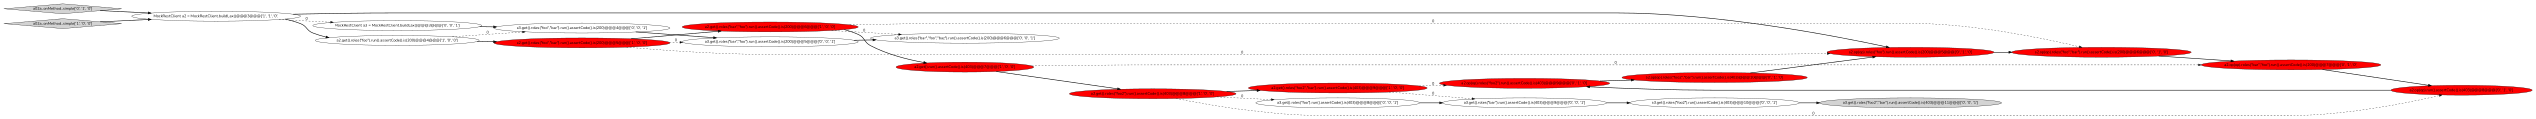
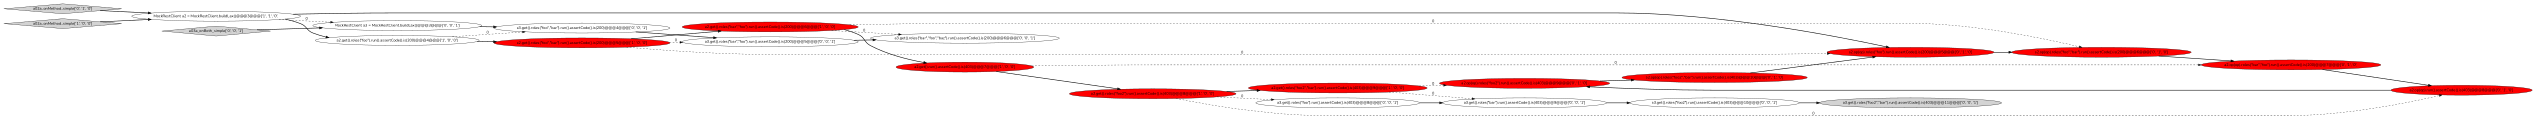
node "a03a_onBoth_simple['0', '0', '1']": added
